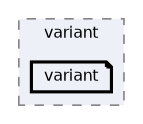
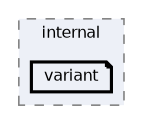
cluster "variant": label "variant" -> "internal"
